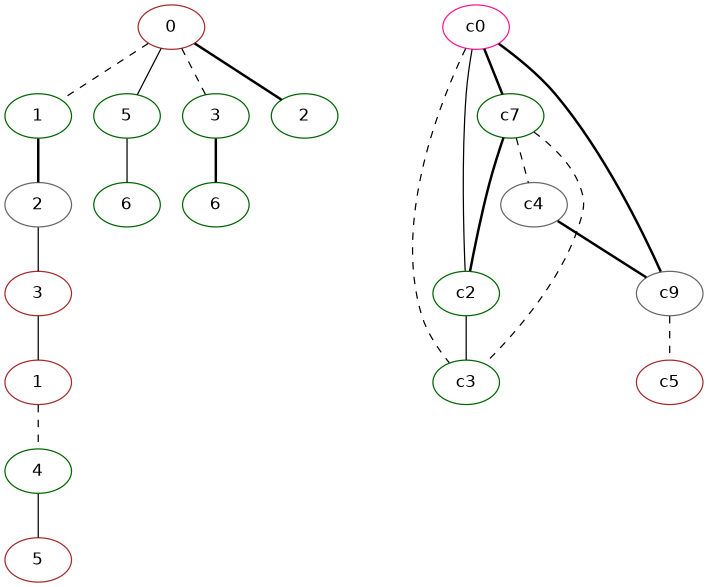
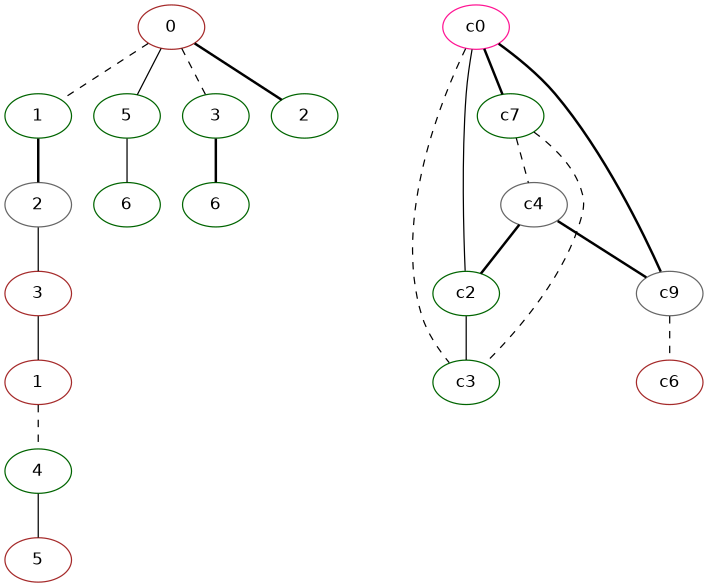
edge "c7" -- "c2": now "c4" -- "c2"
node "c5": label "c5" -> "c6"
